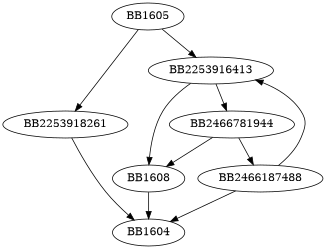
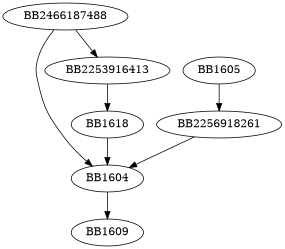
edge "BB1605" -> "BB2253916413": removed
node "BB2253918261": label "BB2253918261" -> "BB2256918261"
node "BB2466781944": removed
node "BB1608": label "BB1608" -> "BB1618"
node "BB1609": added
